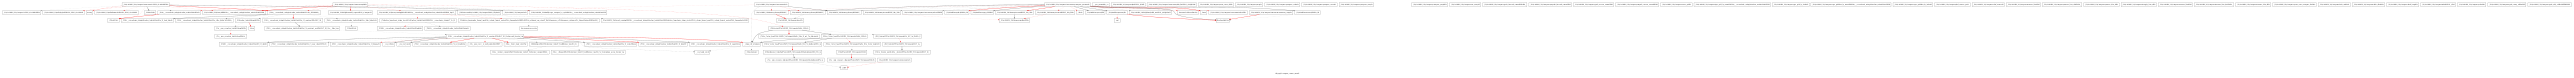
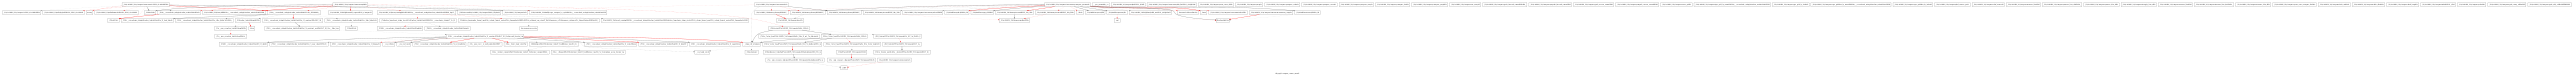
node "_ZN9LAMMPS_NS7Compute13compute_localEv": added
edge "_ZN9LAMMPS_NS17ComputeCentroAtom4initEv" -> "_ZNSaIcED1Ev": added
edge "_ZN9MathExtra5norm3EPd" -> "llvm.fmuladd.f64": style bold -> dotted
